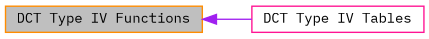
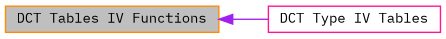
node "DCT Type IV Functions": label "DCT Type IV Functions" -> "DCT Tables IV Functions"
